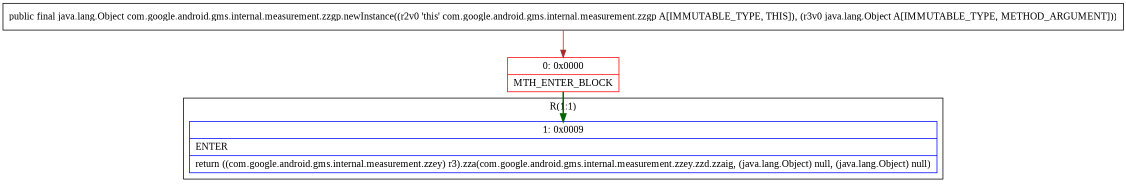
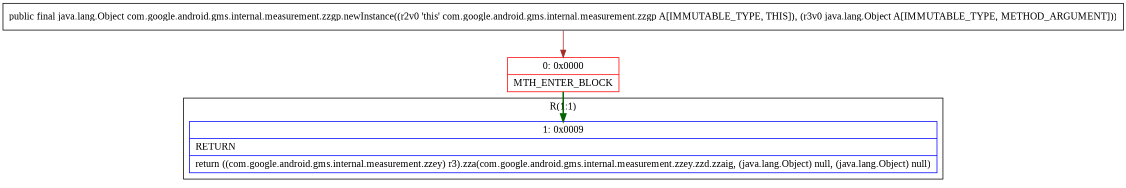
node "1: 0x0009": text "ENTER" -> "RETURN"
